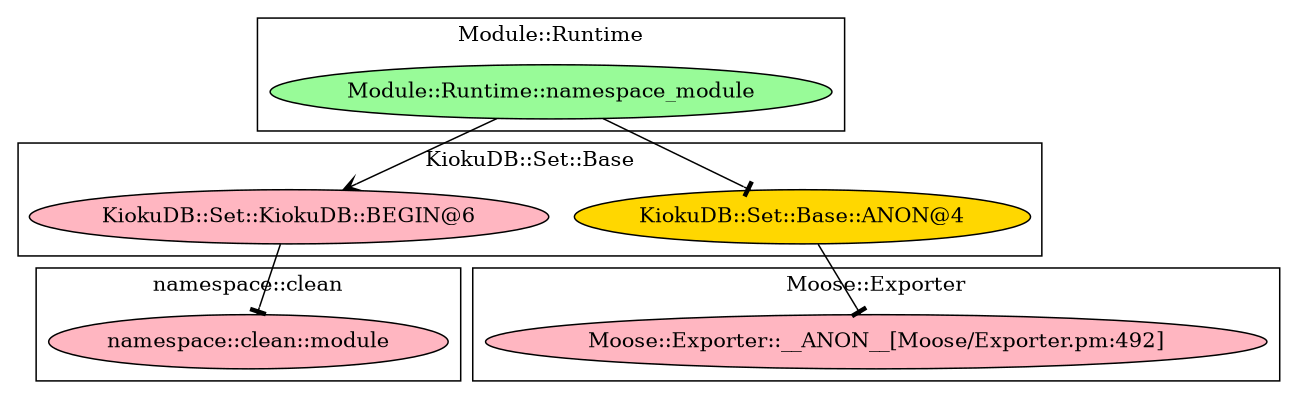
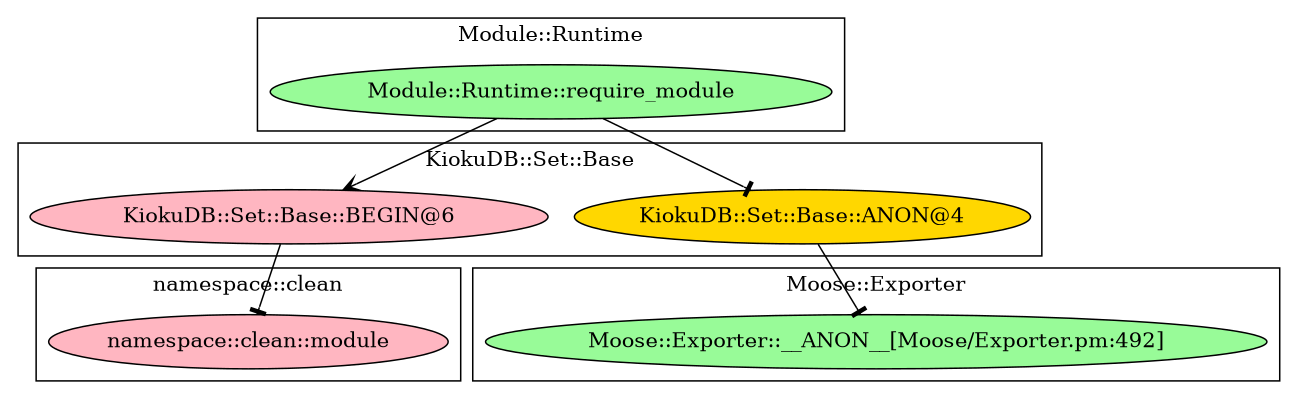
node "Module::Runtime::namespace_module": label "Module::Runtime::namespace_module" -> "Module::Runtime::require_module"
node "KiokuDB::Set::KiokuDB::BEGIN@6": label "KiokuDB::Set::KiokuDB::BEGIN@6" -> "KiokuDB::Set::Base::BEGIN@6"
node "Moose::Exporter::__ANON__[Moose/Exporter.pm:492]": fillcolor lightpink -> palegreen
